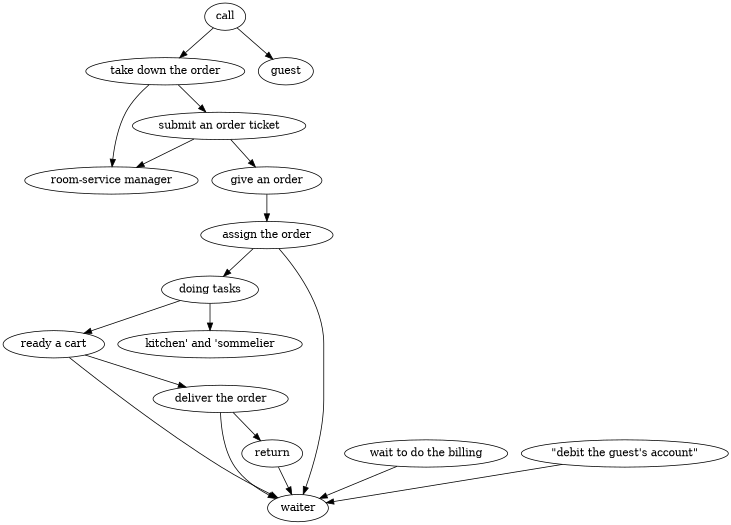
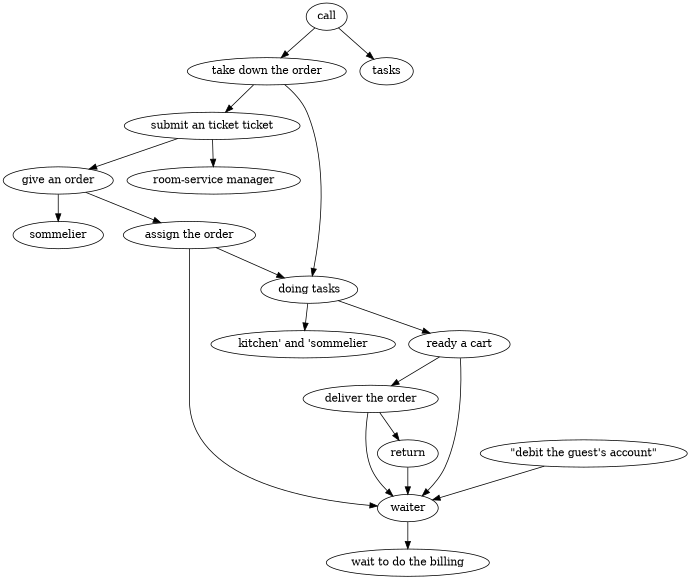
node "guest": label "guest" -> "tasks"
edge "take down the order" -> "room-service manager": now "take down the order" -> "doing tasks"
node "submit an order ticket": label "submit an order ticket" -> "submit an ticket ticket"
node "sommelier": added
edge "wait to do the billing" -> "waiter": reversed
